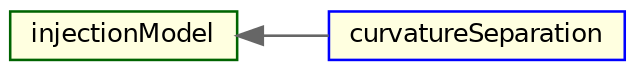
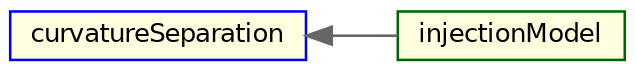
edge "curvatureSeparation" -> "injectionModel": reversed
